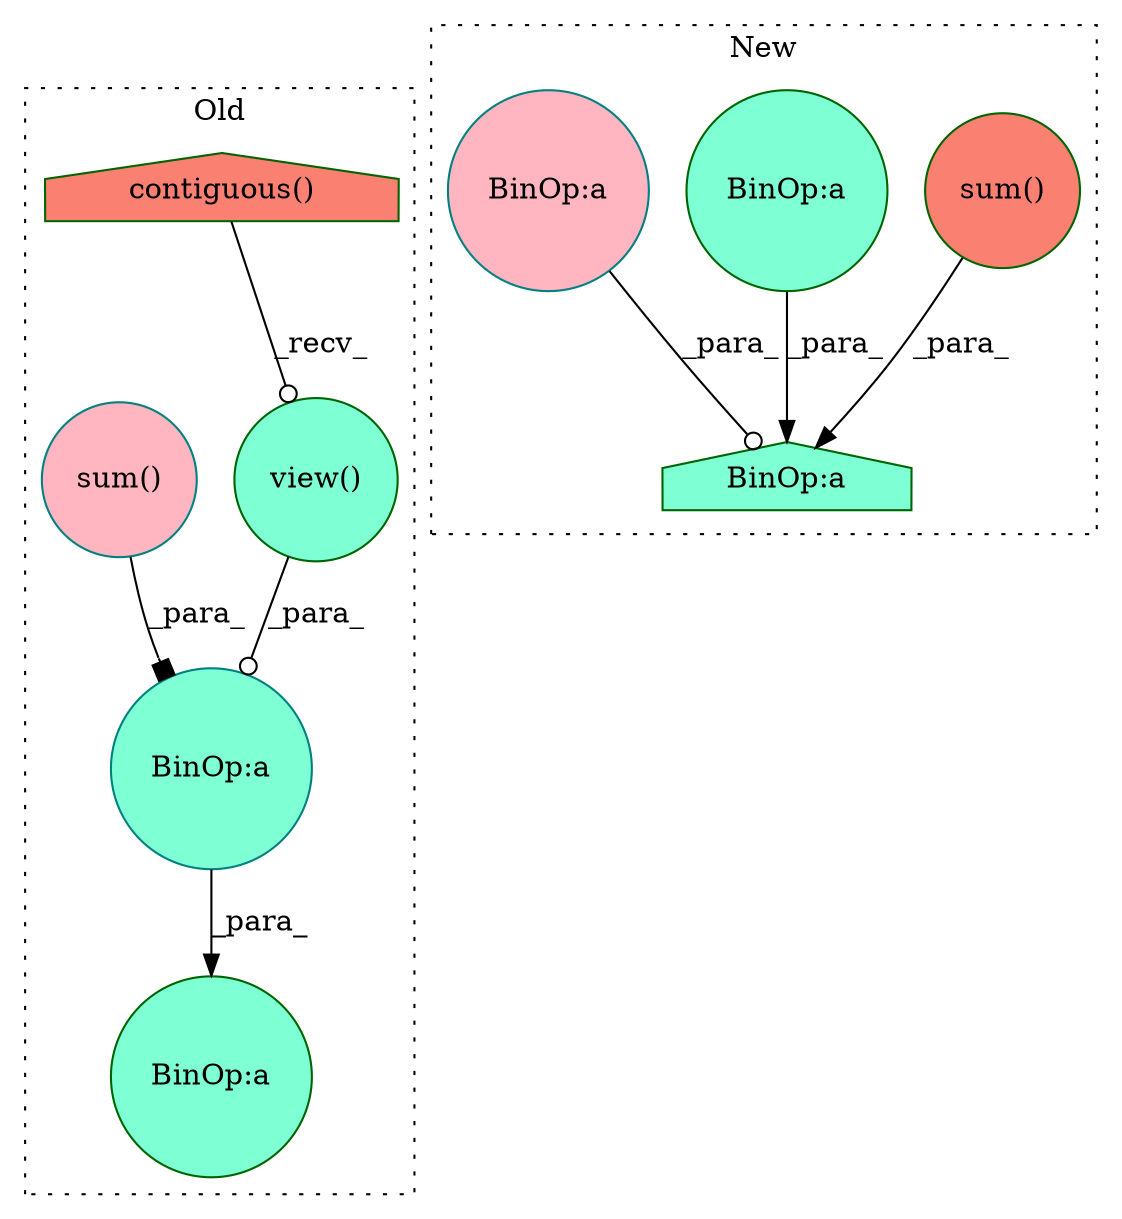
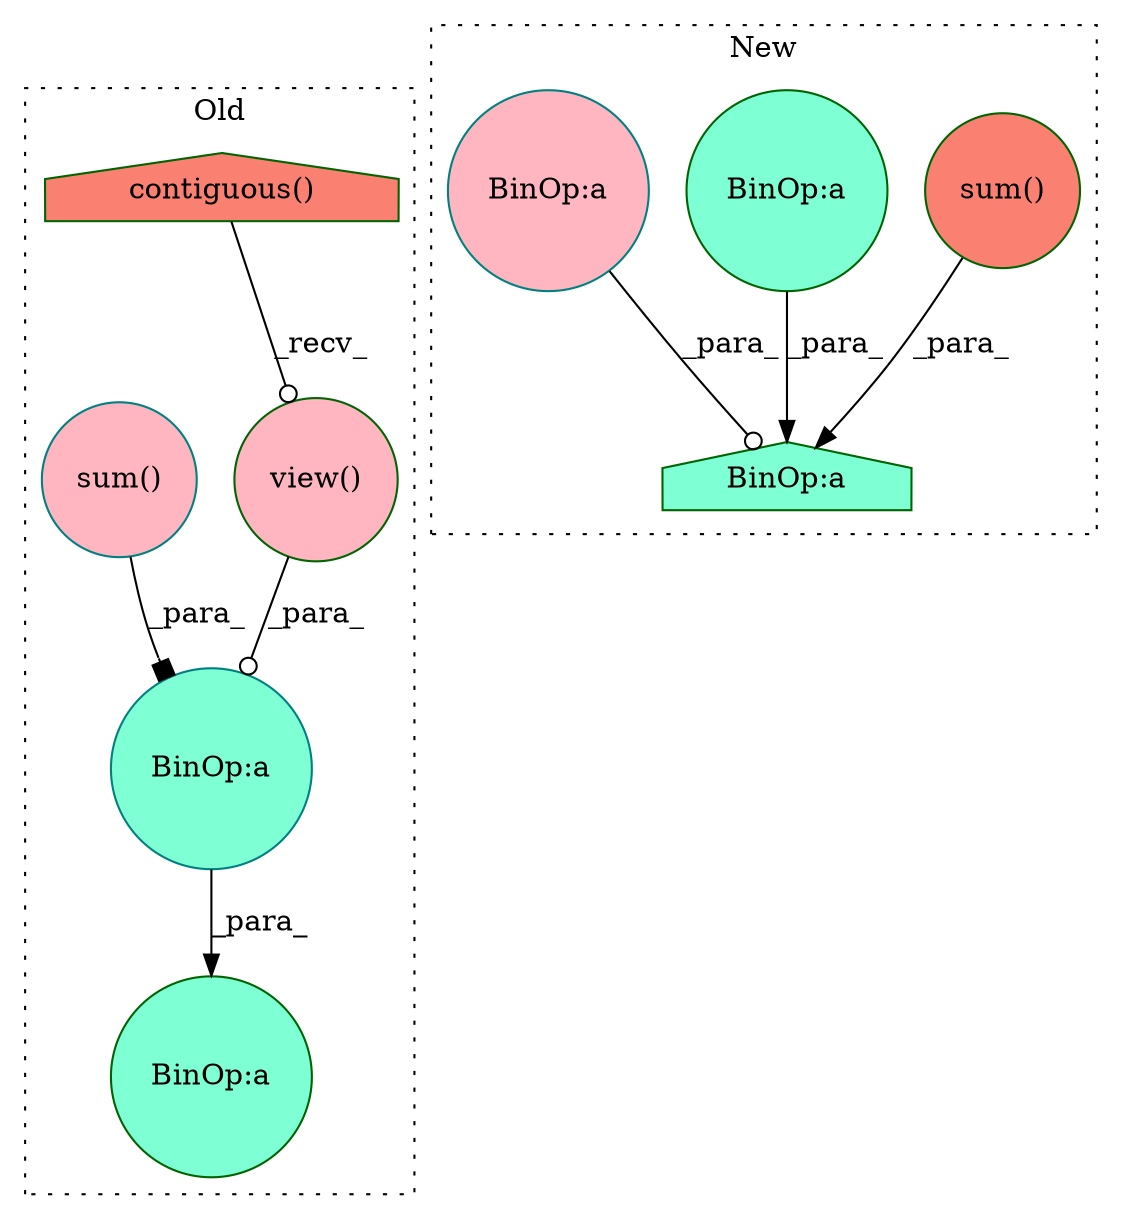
node "view()": fillcolor aquamarine -> lightpink
